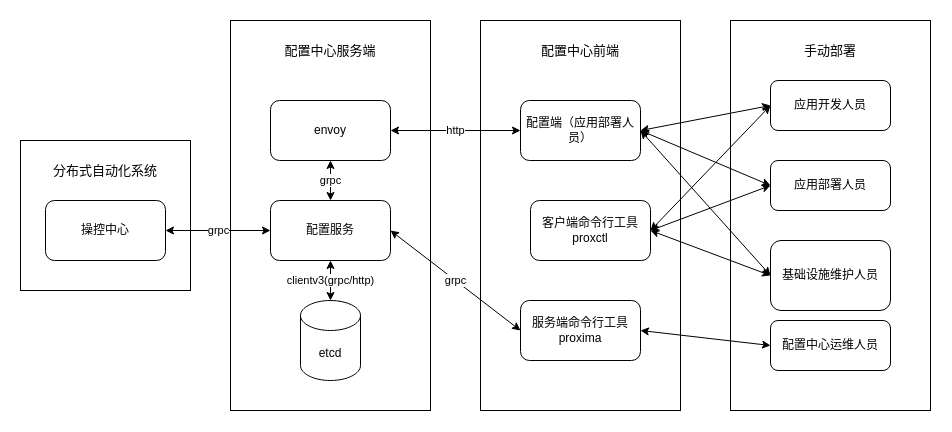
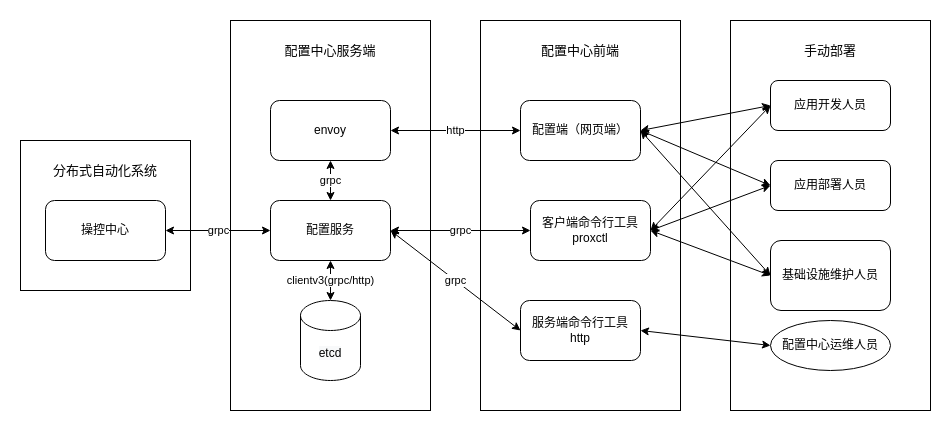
node "配置端（应用部署人员）": label "配置端（应用部署人员）" -> "配置端（网页端）"
edge "配置服务" -- "客户端命令行工具 proxctl": added, label "grpc"
node "服务端命令行工具 proxima": label "服务端命令行工具 proxima" -> "服务端命令行工具 http"
node "配置中心运维人员": shape rounded rectangle -> ellipse
